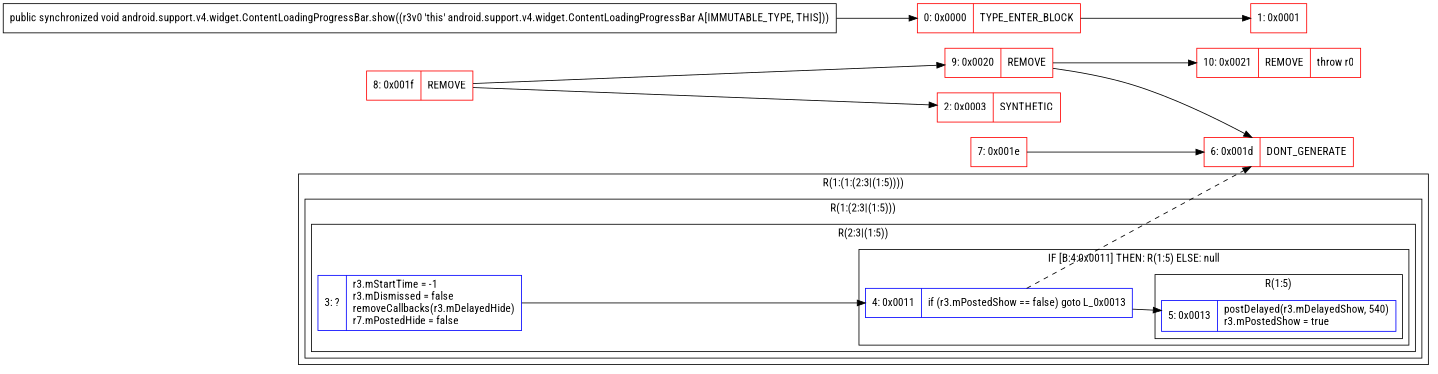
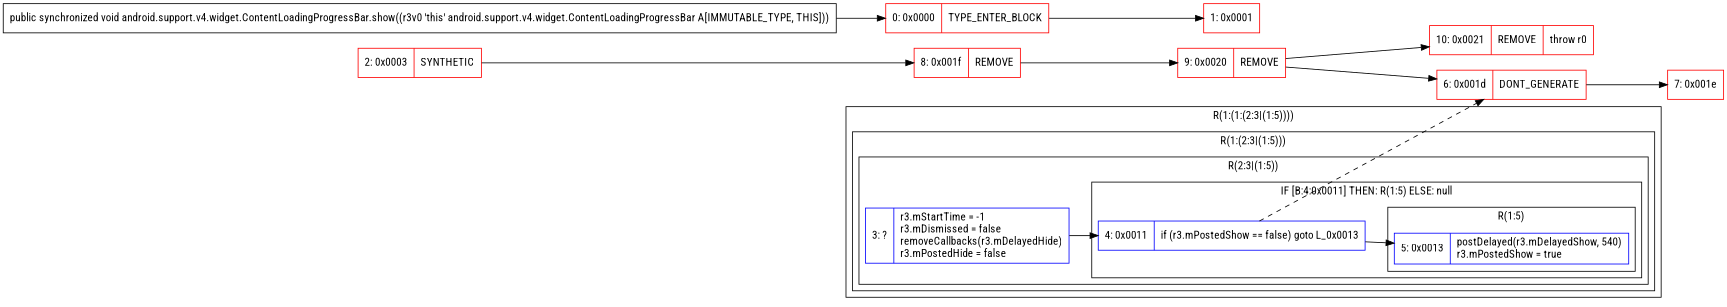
edge "8: 0x001f" -> "2: 0x0003": reversed
edge "7: 0x001e" -> "6: 0x001d": reversed
node "3: ?": text "r7.mPostedHide = false" -> "r3.mPostedHide = false"
